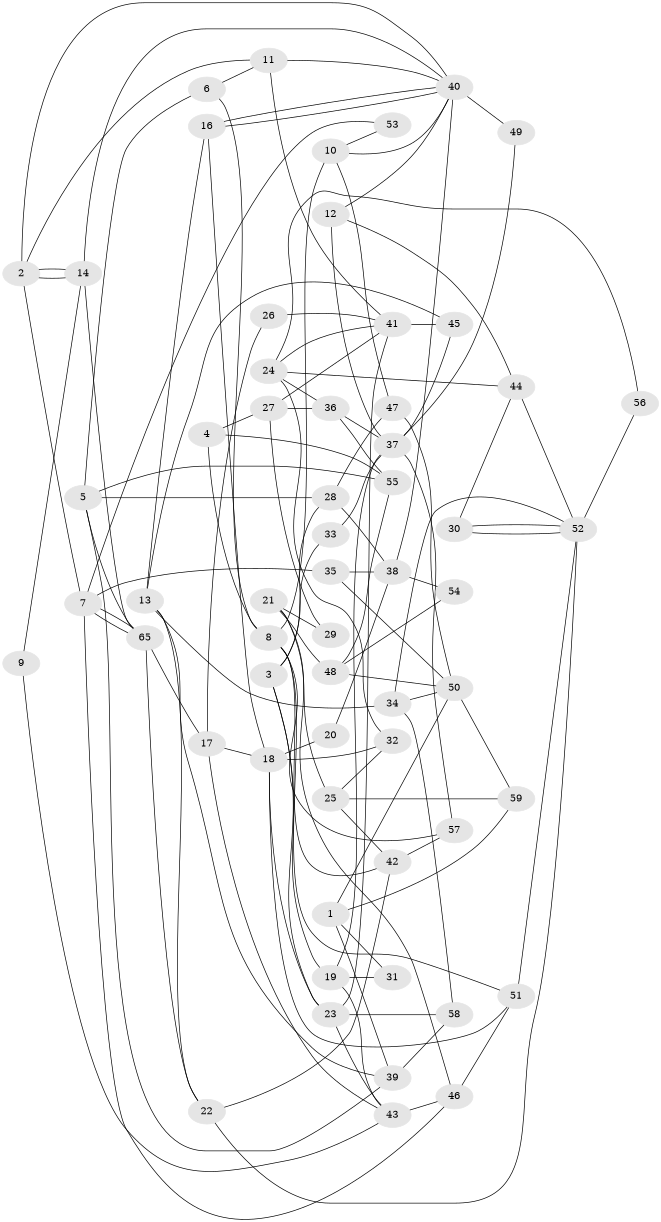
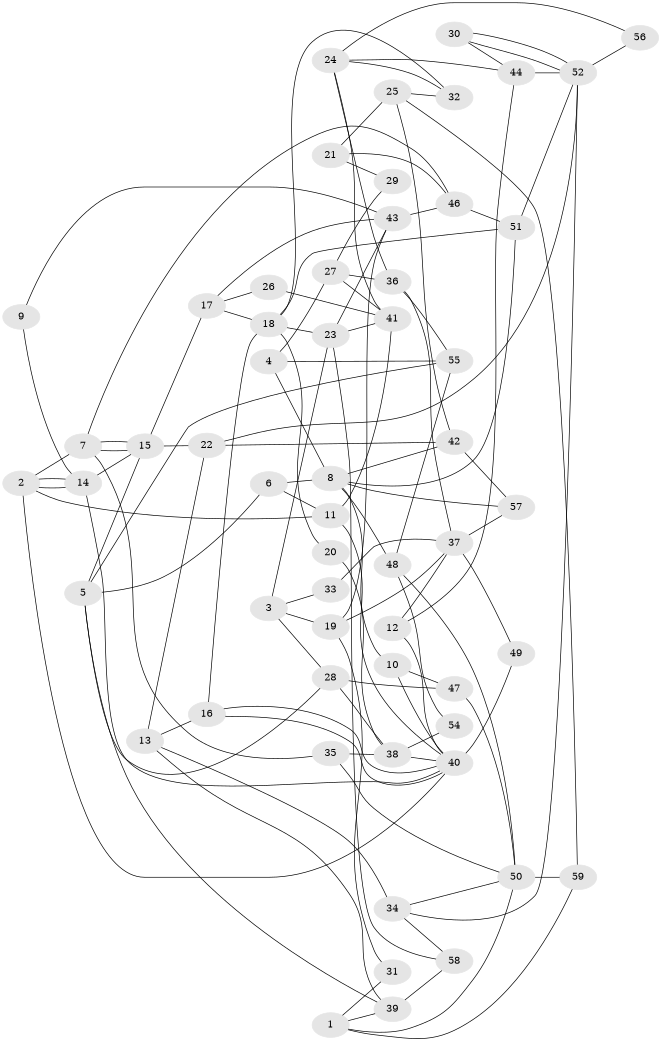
node "53": removed
node "45": removed
edge "21" -- "48": now "8" -- "48"
node "65": label "65" -> "15"
